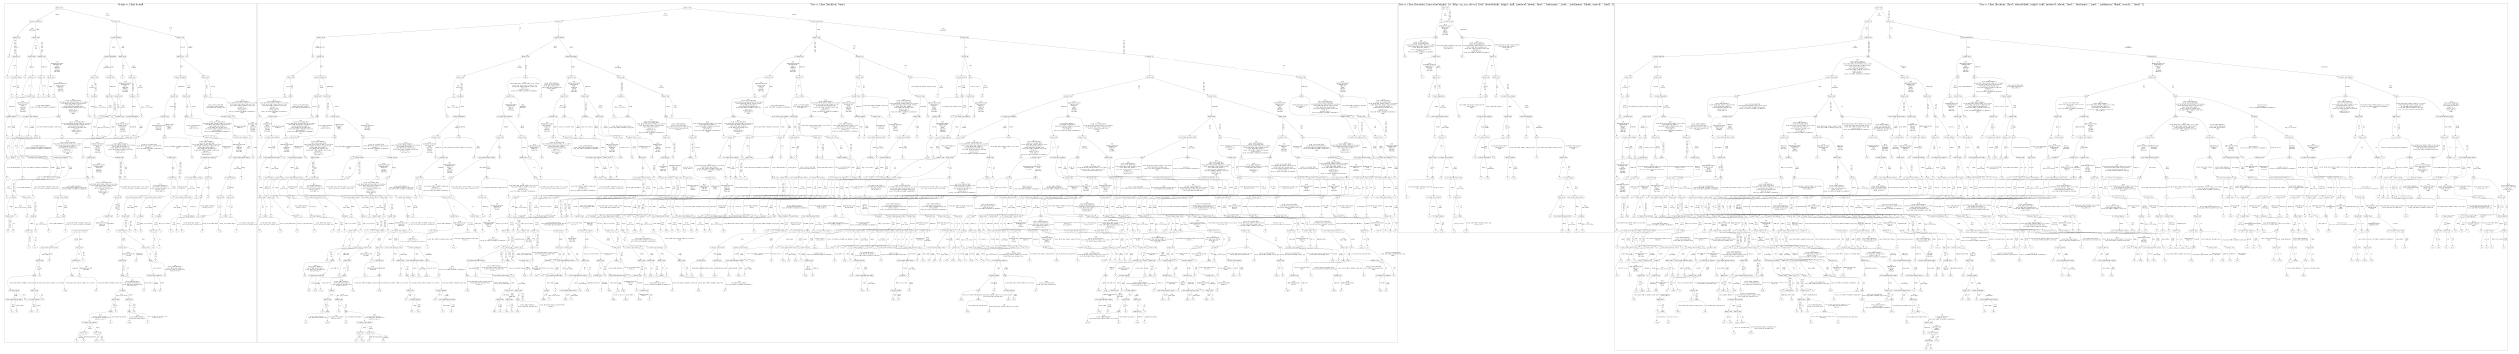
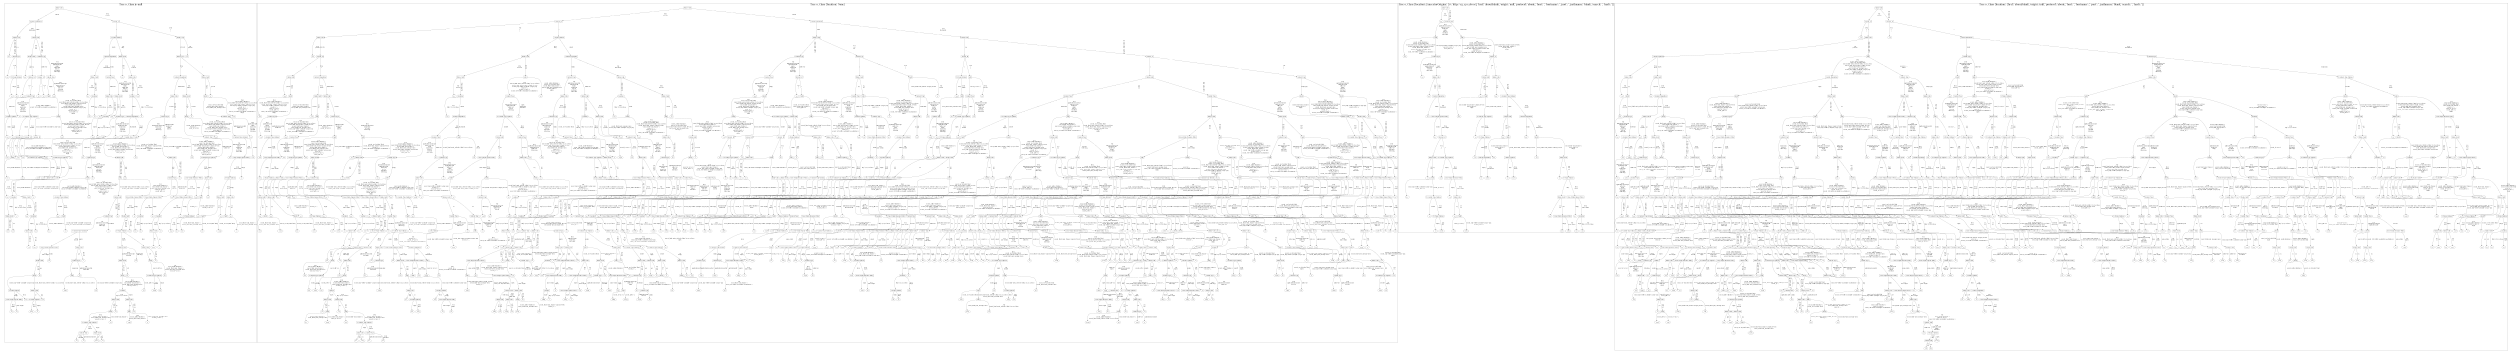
cluster "Frame 0, Class js-null": label "Frame 0, Class js-null" -> "Tree 0, Class js-null"
